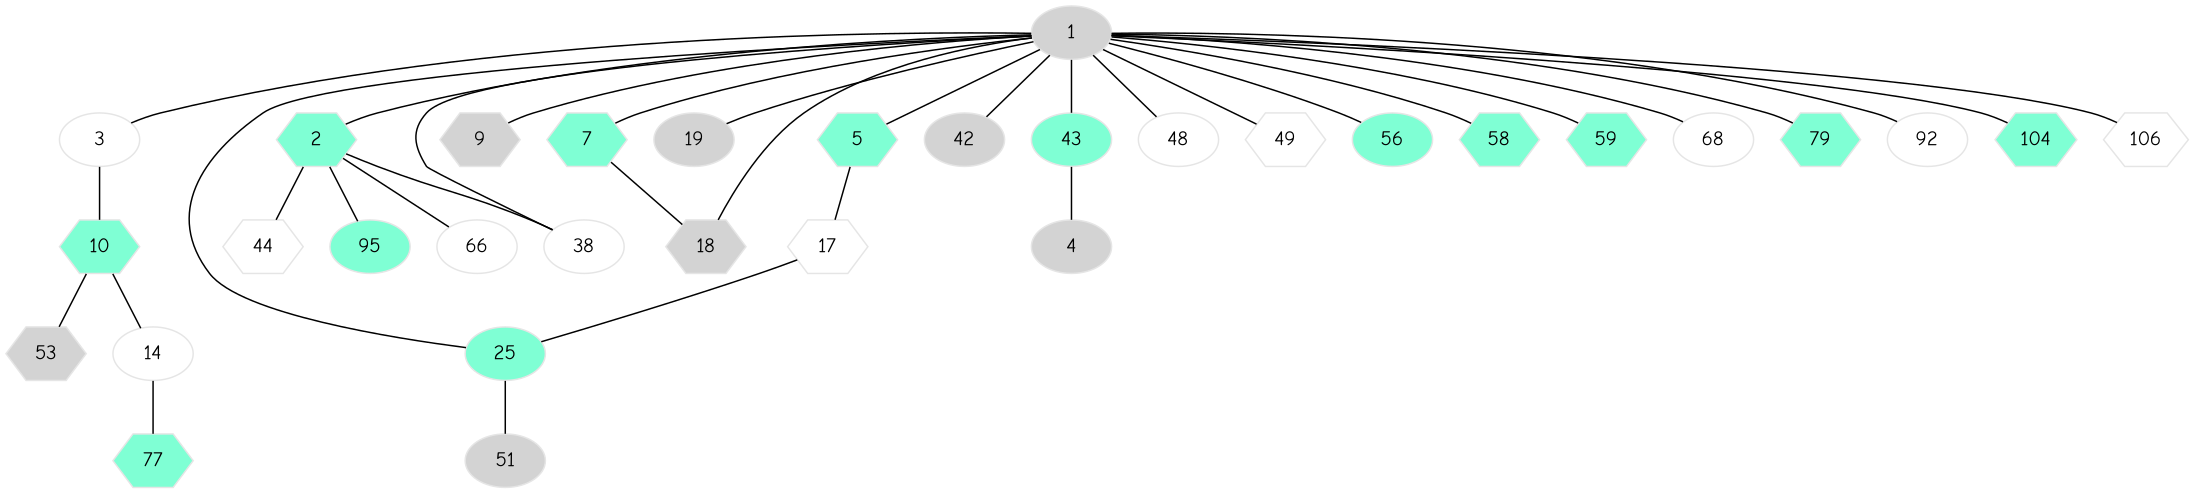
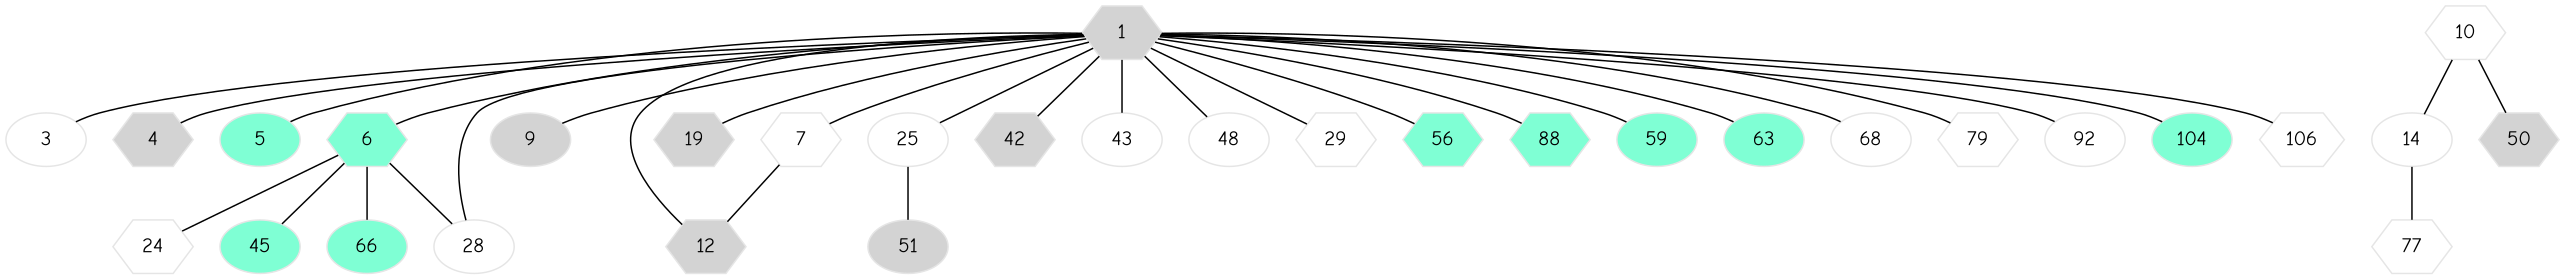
node "1": shape ellipse -> hexagon
node "2": label "2" -> "6"
node "9": shape hexagon -> ellipse
node "7": fillcolor aquamarine -> white
node "19": shape ellipse -> hexagon
node "5": shape hexagon -> ellipse
node "42": shape ellipse -> hexagon
node "43": fillcolor aquamarine -> white
node "49": label "49" -> "29"
node "56": shape ellipse -> hexagon
node "58": label "58" -> "88"
node "59": shape hexagon -> ellipse
node "63": added
node "79": fillcolor aquamarine -> white
node "104": shape hexagon -> ellipse
edge "3" -- "10": removed
edge "43" -- "4": now "1" -- "4"
node "10": fillcolor aquamarine -> white
node "44": label "44" -> "24"
node "95": label "95" -> "45"
node "66": fillcolor white -> aquamarine
node "38": label "38" -> "28"
node "18": label "18" -> "12"
node "17": removed
node "4": shape ellipse -> hexagon
node "53": label "53" -> "50"
node "25": fillcolor aquamarine -> white
node "77": fillcolor aquamarine -> white
